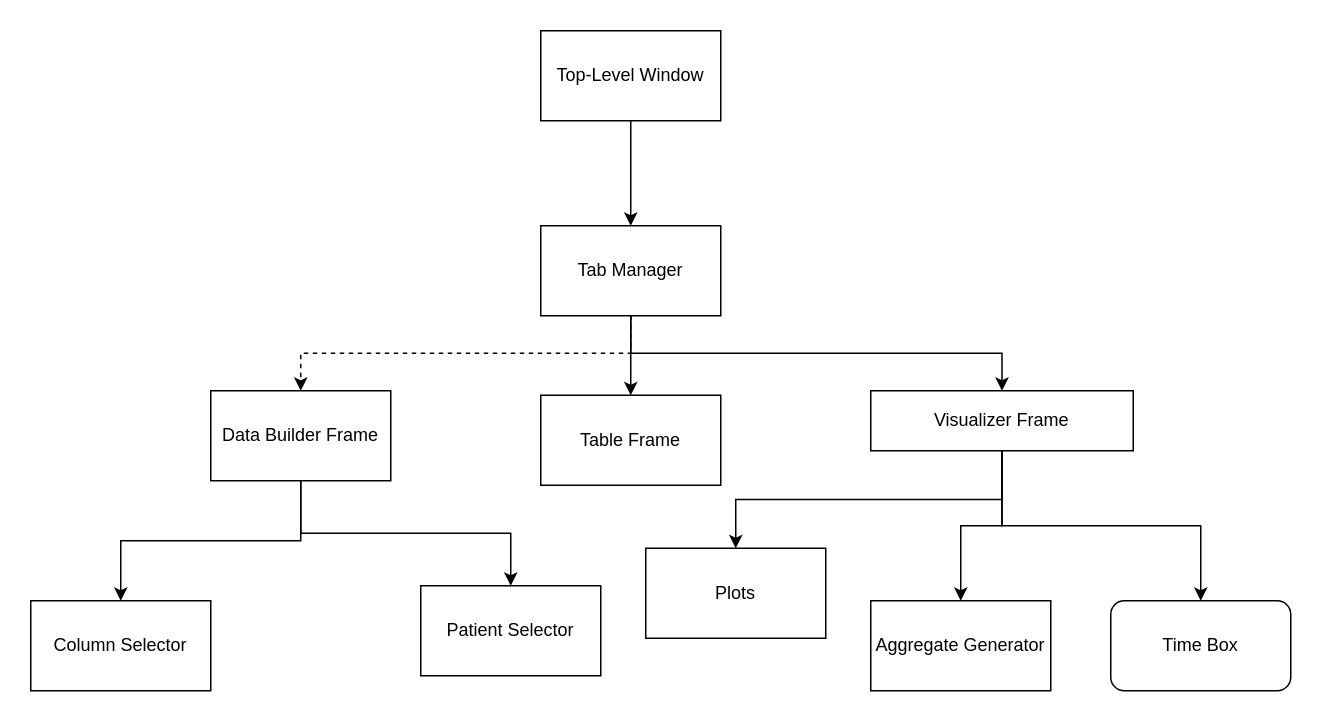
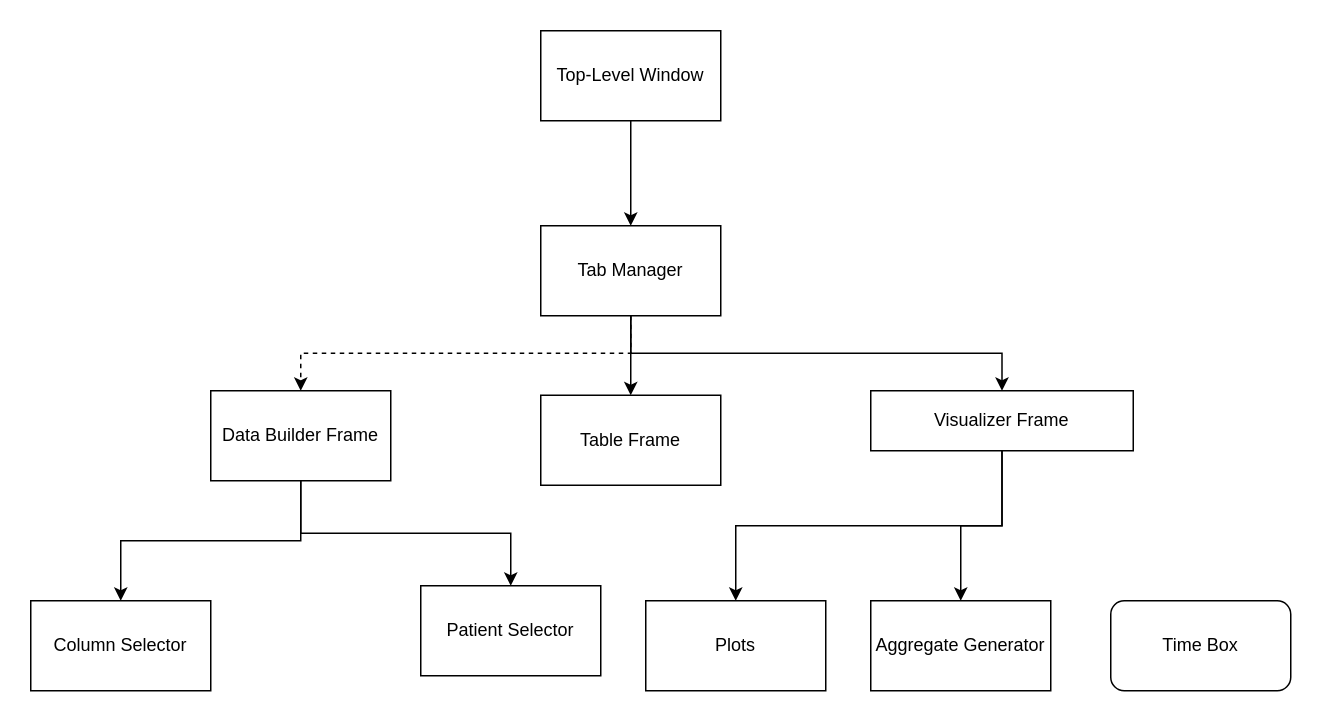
edge "Visualizer Frame" -> "Time Box": removed
node "Plots": moved (736, 593) -> (736, 646)
